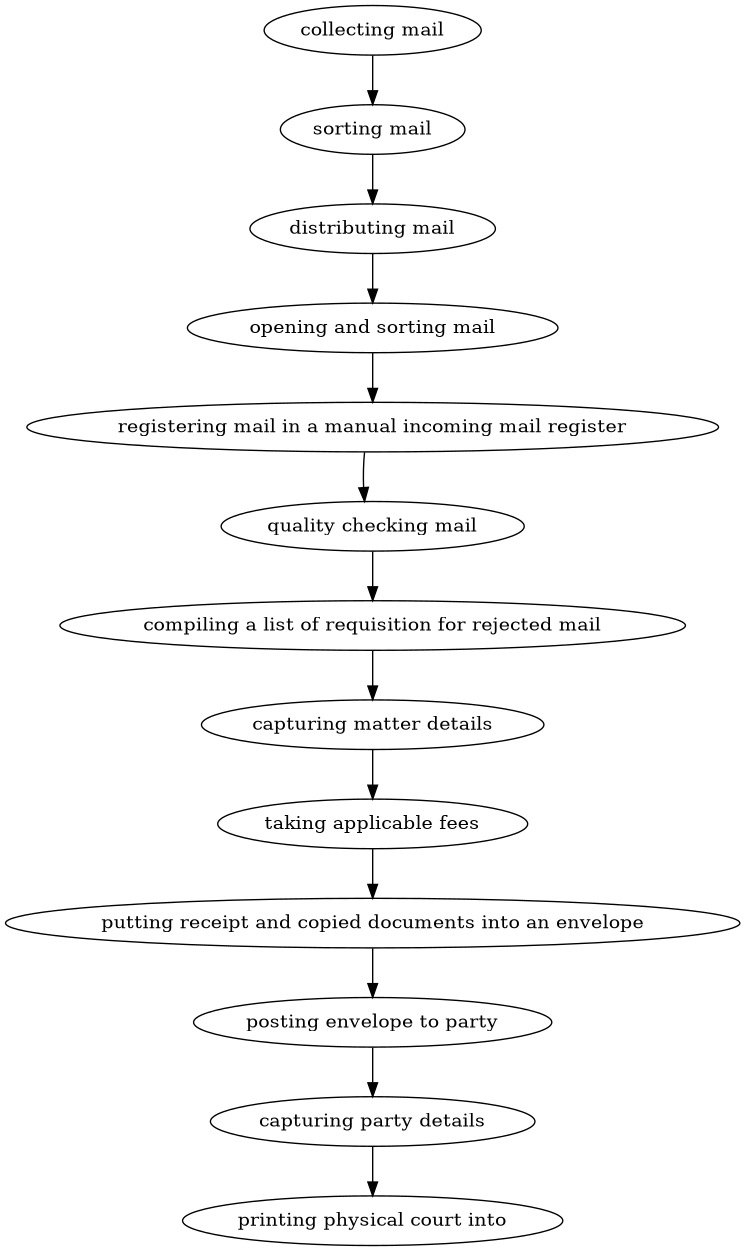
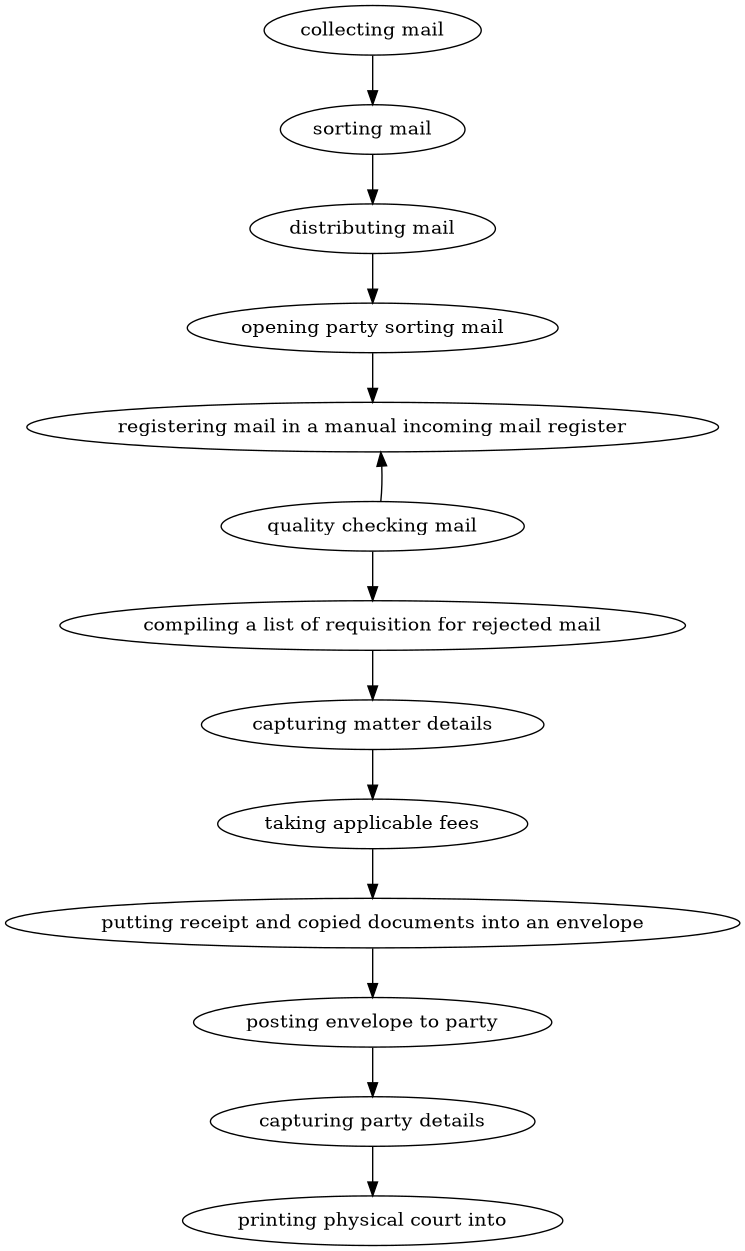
node "opening and sorting mail": label "opening and sorting mail" -> "opening party sorting mail"
edge "registering mail in a manual incoming mail register" -> "quality checking mail": reversed
